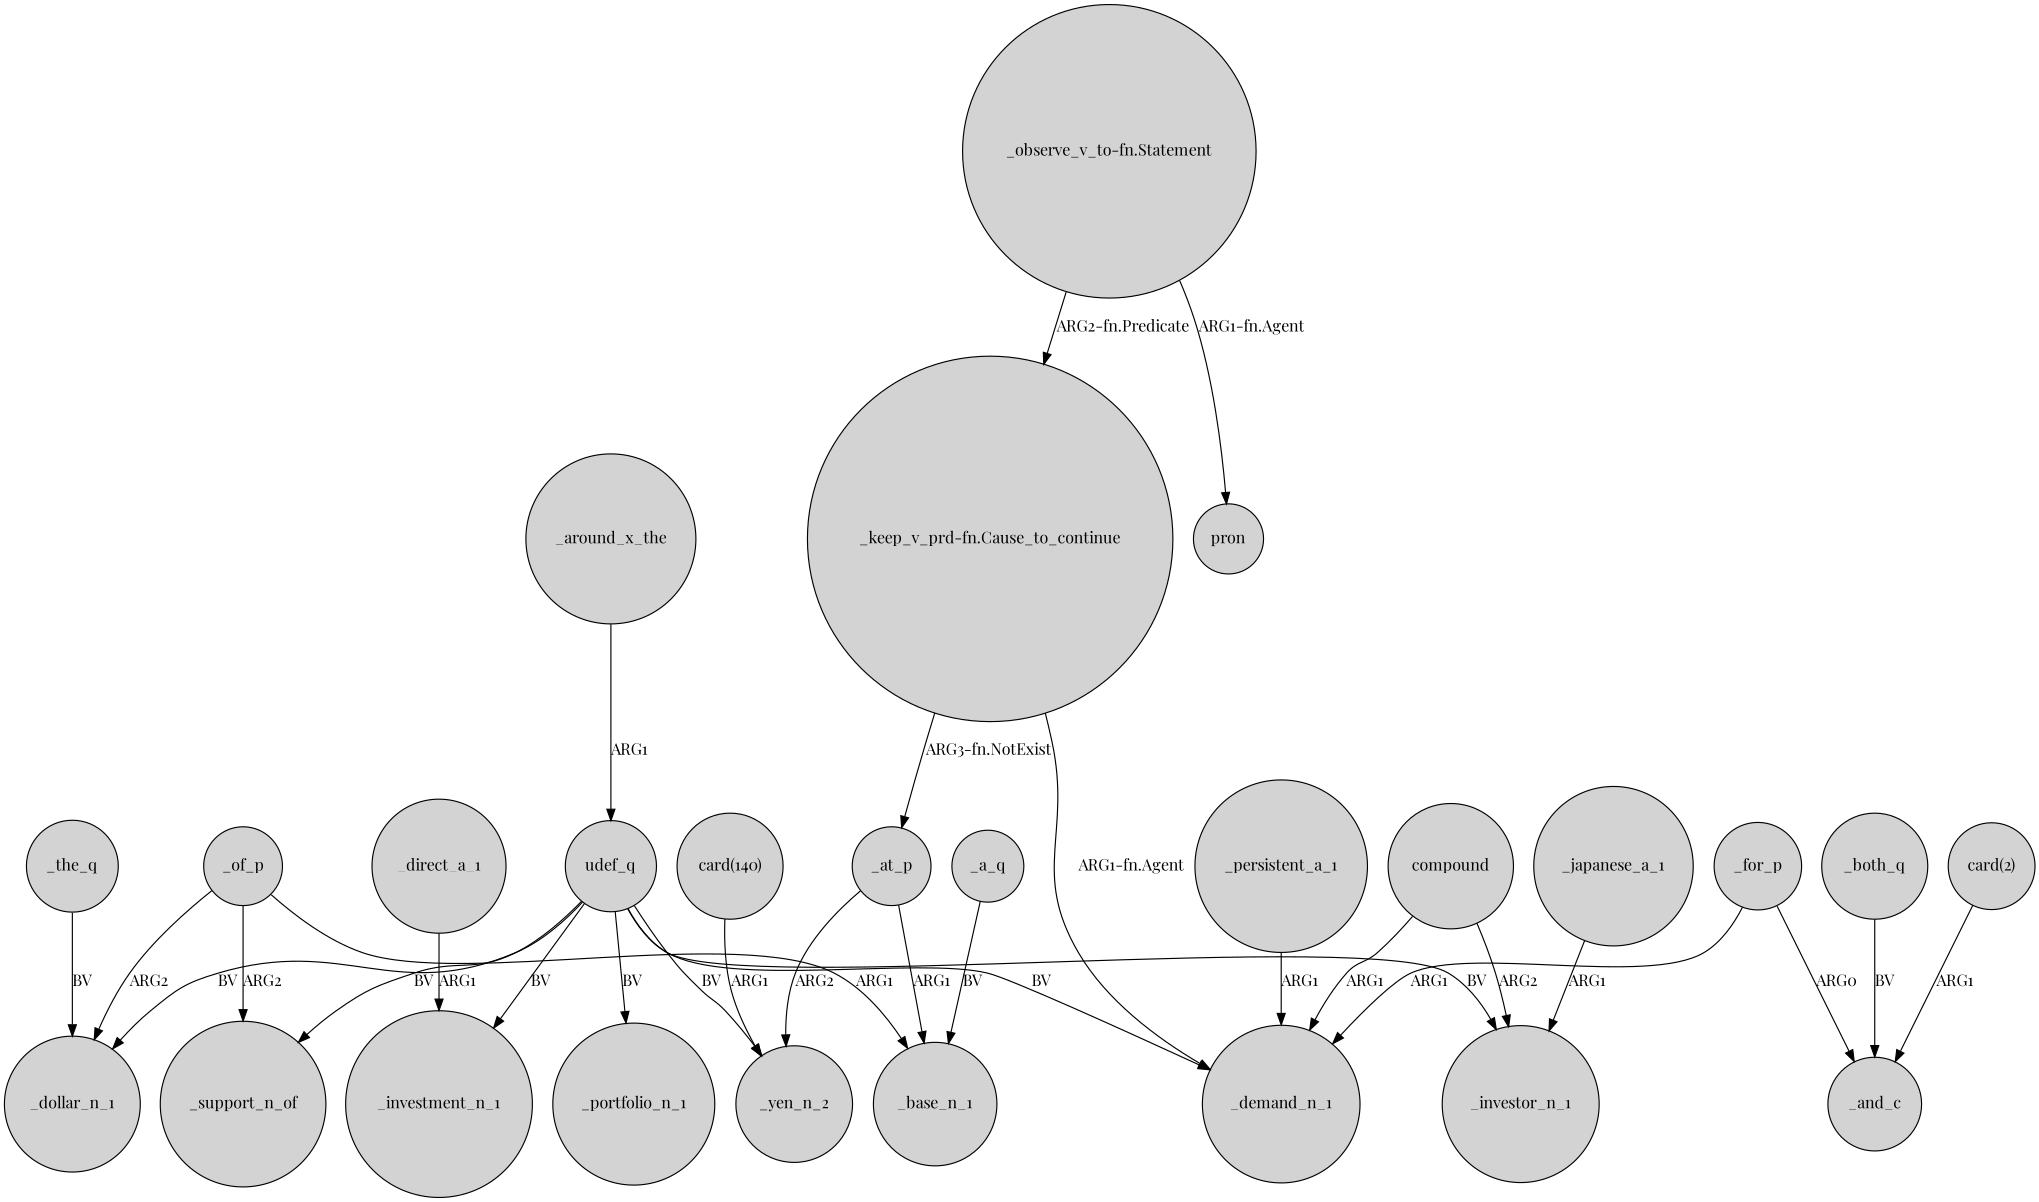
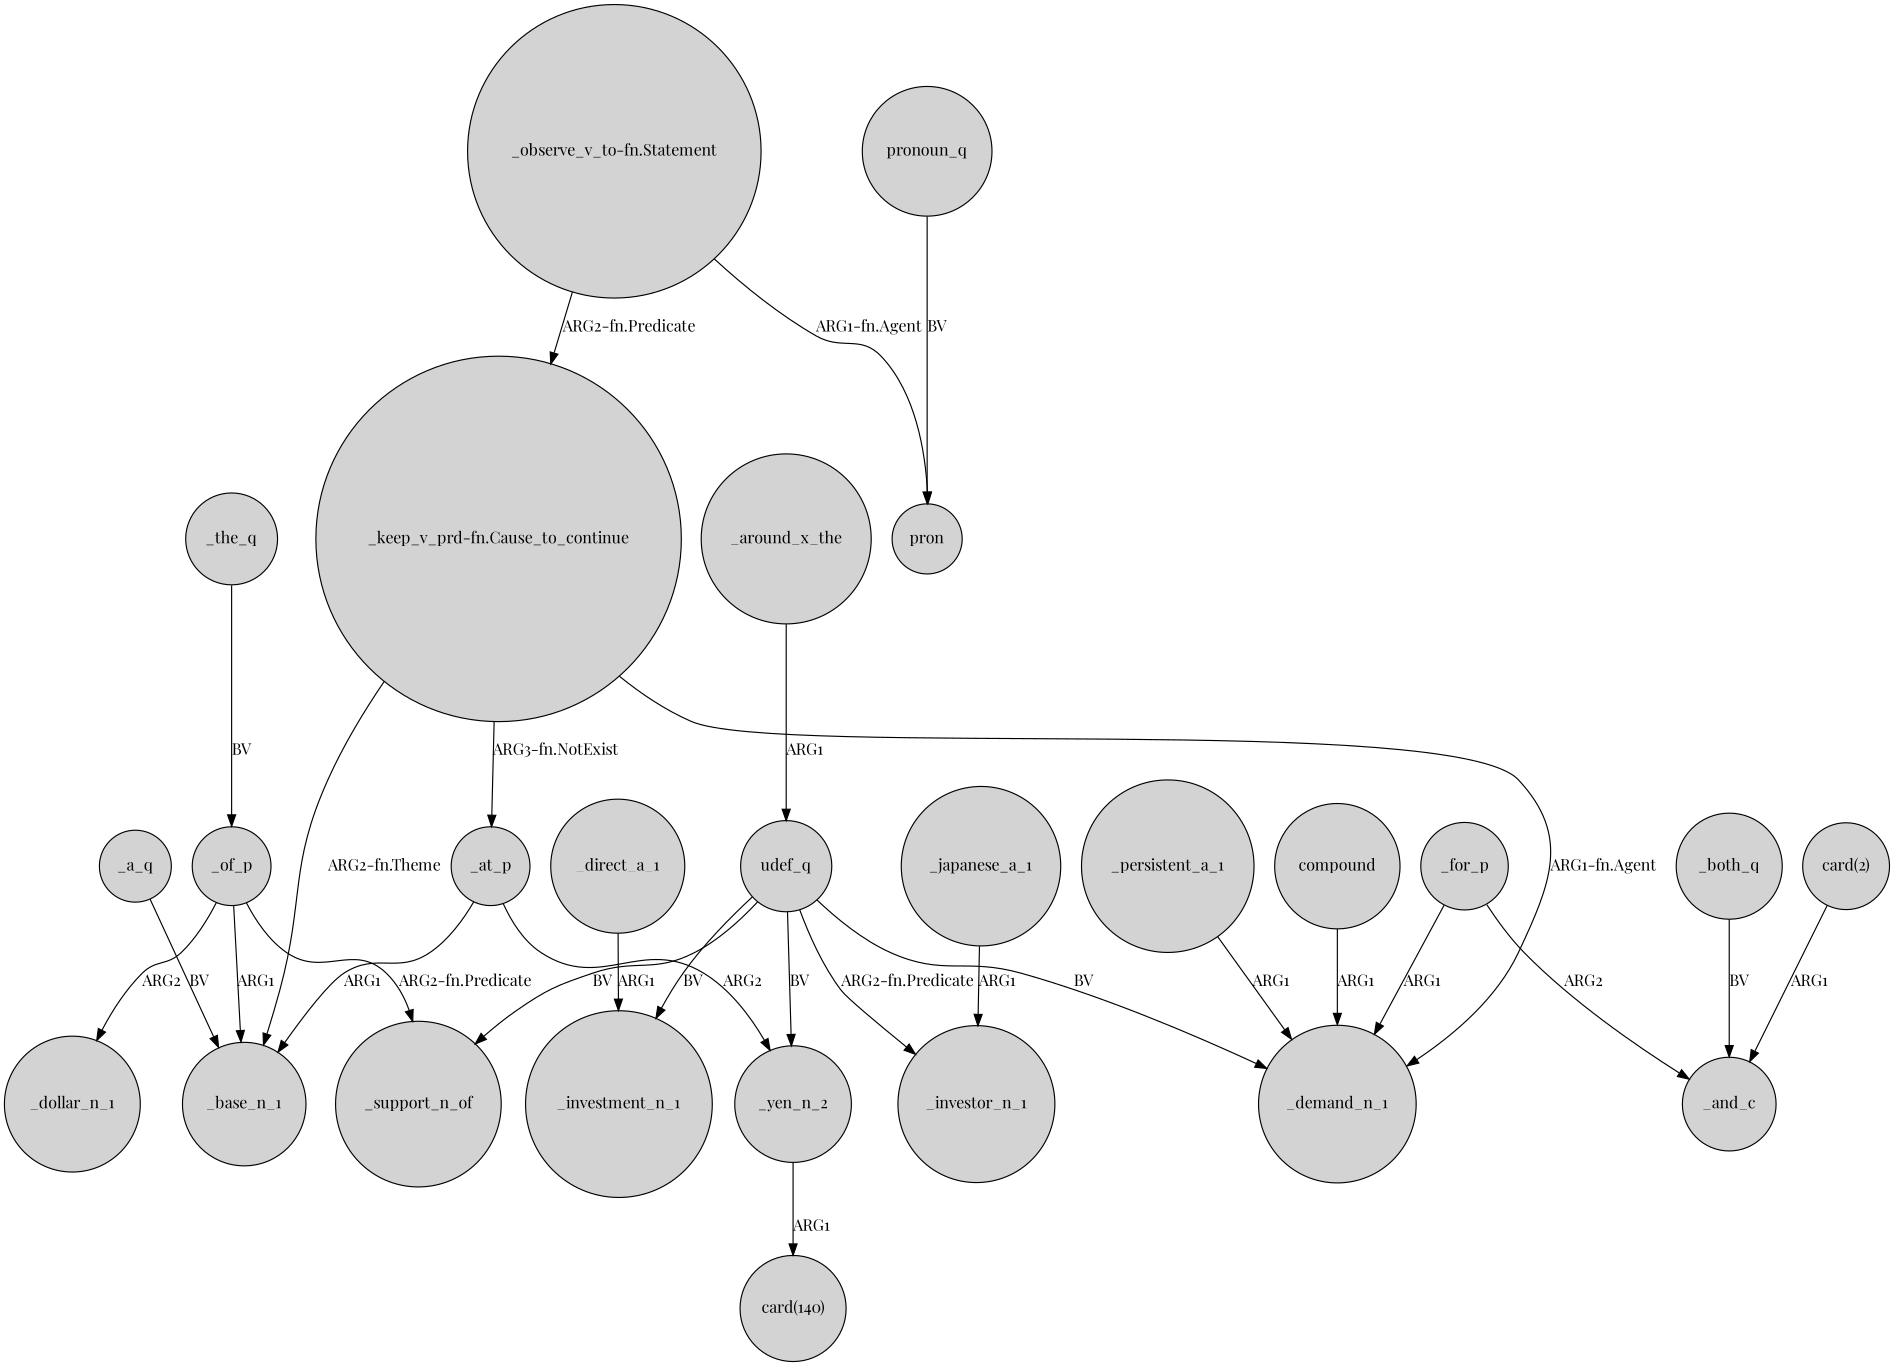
node "pronoun_q": added
edge "_keep_v_prd-fn.Cause_to_continue" -> "_base_n_1": added, label "ARG2-fn.Theme"
edge "udef_q" -> "_dollar_n_1": removed, label "BV"
edge "_the_q" -> "_dollar_n_1": now "_the_q" -> "_of_p"
edge "compound" -> "_investor_n_1": removed, label "ARG2"
edge "_of_p" -> "_support_n_of": label "ARG2" -> "ARG2-fn.Predicate"
edge "udef_q" -> "_investor_n_1": label "BV" -> "ARG2-fn.Predicate"
edge "_for_p" -> "_and_c": label "ARG0" -> "ARG2"
edge "card(140)" -> "_yen_n_2": reversed
node "_portfolio_n_1": removed
